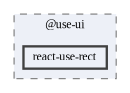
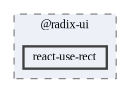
cluster "@use-ui": label "@use-ui" -> "@radix-ui"
